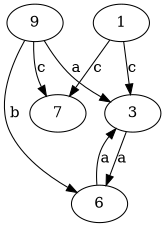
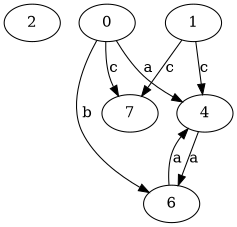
node "2": added
node "9": label "9" -> "0"
node "3": label "3" -> "4"
